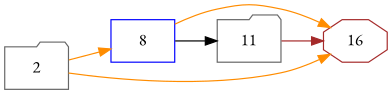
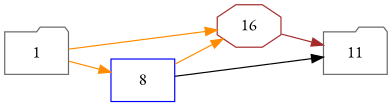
edge "11" -> "16": reversed
node "2": label "2" -> "1"
